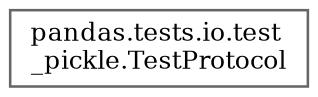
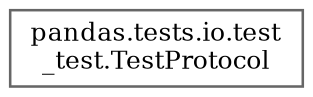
node "pandas.tests.io.test _pickle.TestProtocol": label "pandas.tests.io.test _pickle.TestProtocol" -> "pandas.tests.io.test _test.TestProtocol"
